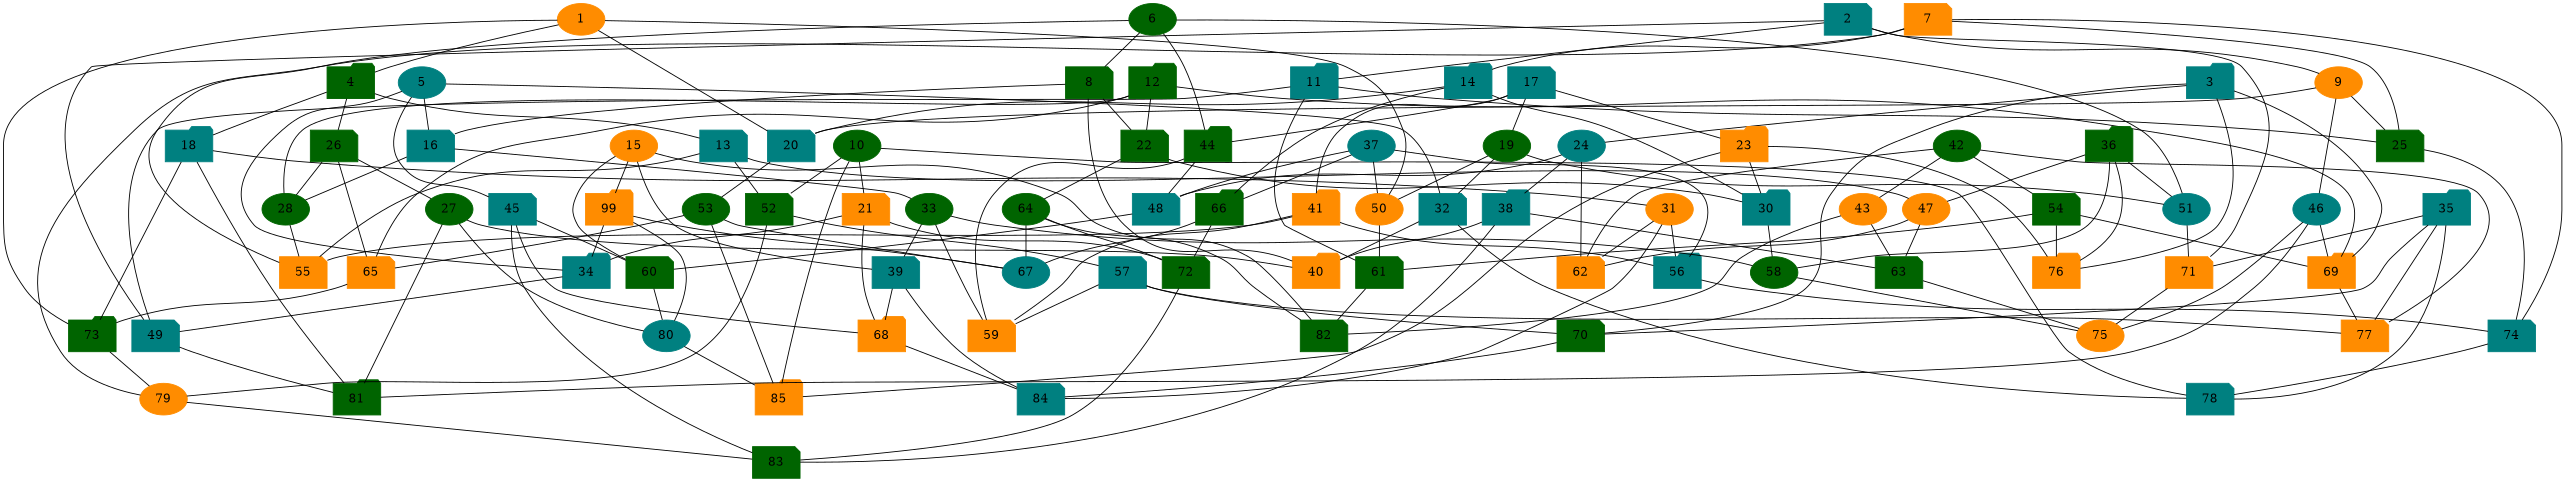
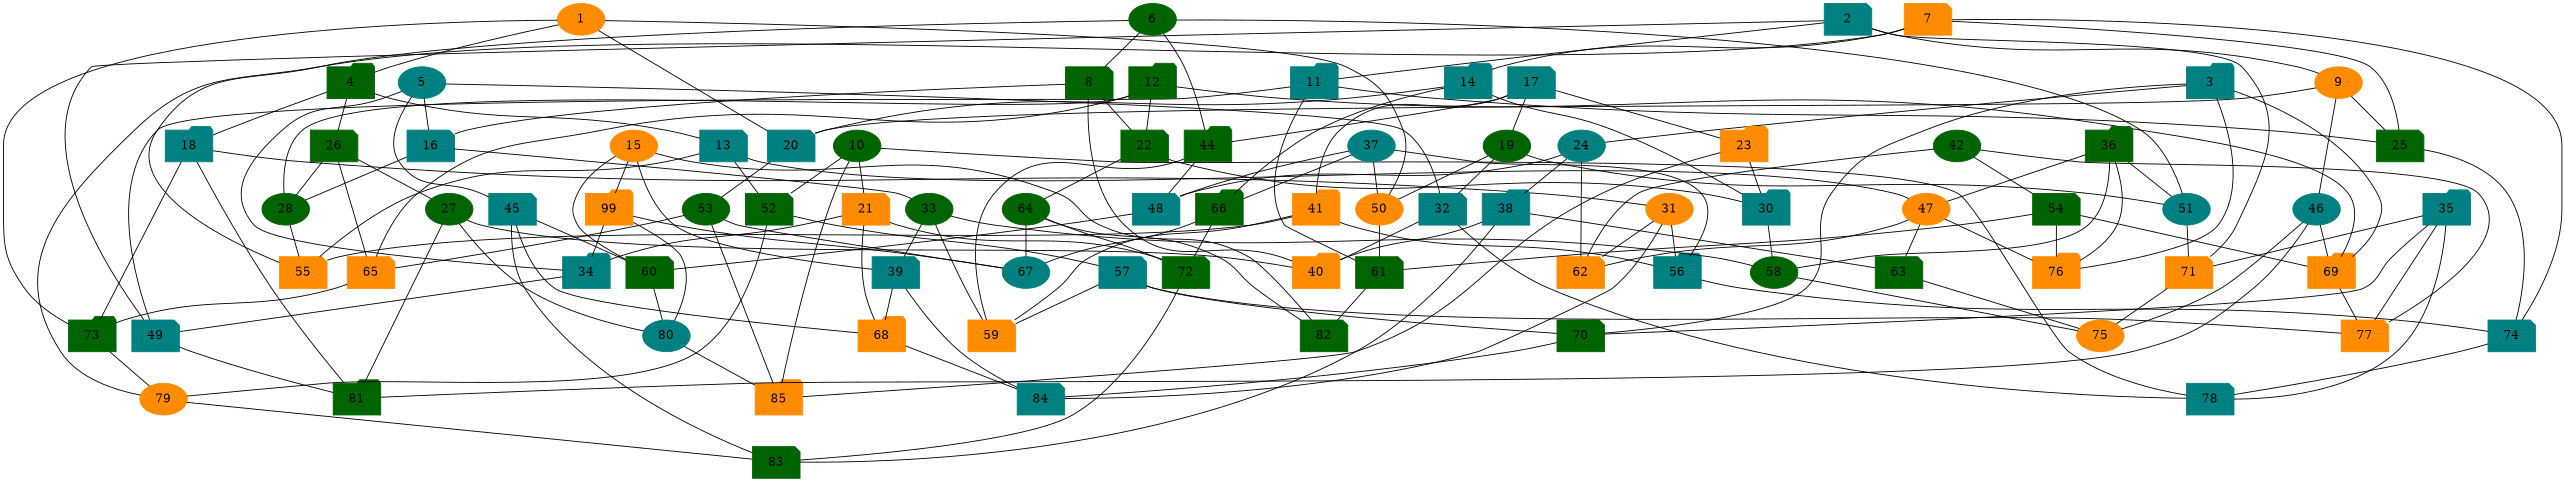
edge "23" -- "76": now "47" -- "76"
node "43": removed
